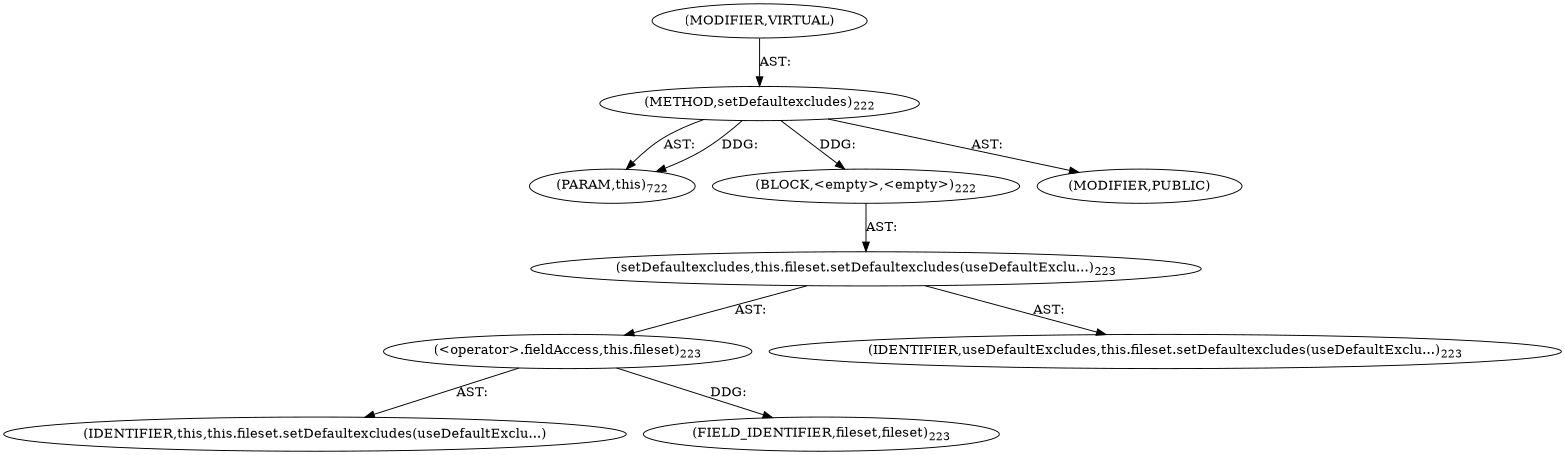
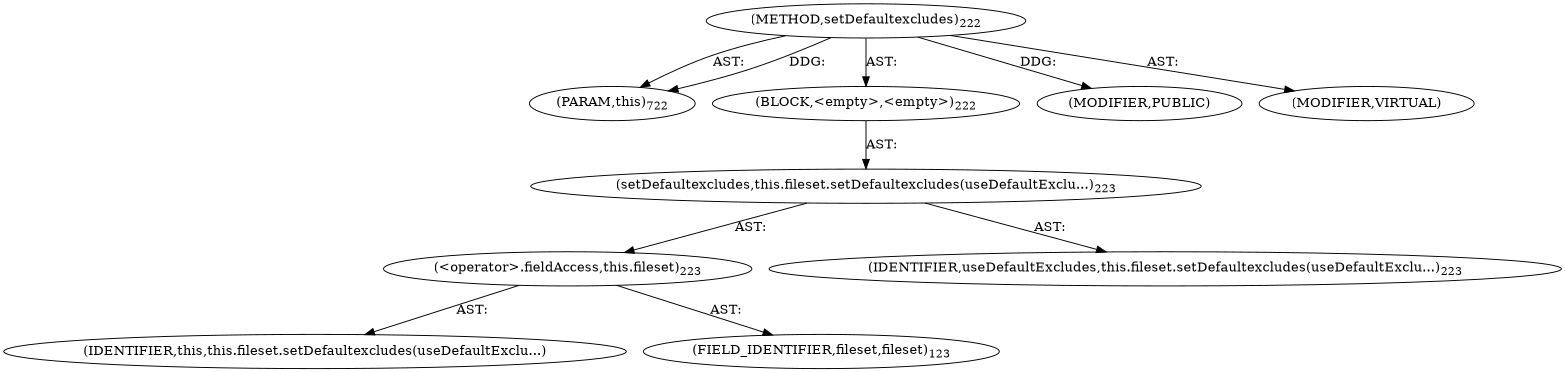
edge "(MODIFIER,VIRTUAL)" -> "(METHOD,setDefaultexcludes)": reversed
edge "(METHOD,setDefaultexcludes)" -> "(BLOCK,<empty>,<empty>)": label "DDG: " -> "AST: "
edge "(METHOD,setDefaultexcludes)" -> "(MODIFIER,PUBLIC)": label "AST: " -> "DDG: "
edge "(<operator>.fieldAccess,this.fileset)" -> "(FIELD_IDENTIFIER,fileset,fileset)": label "DDG: " -> "AST: "
node "(FIELD_IDENTIFIER,fileset,fileset)": text "223" -> "123"
